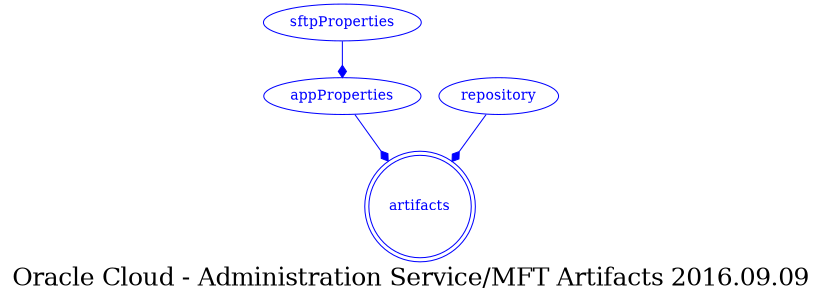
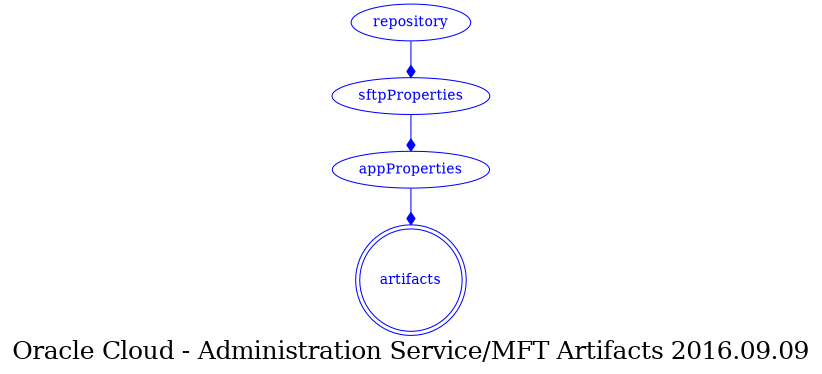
edge "repository" -> "artifacts": now "repository" -> "sftpProperties"
